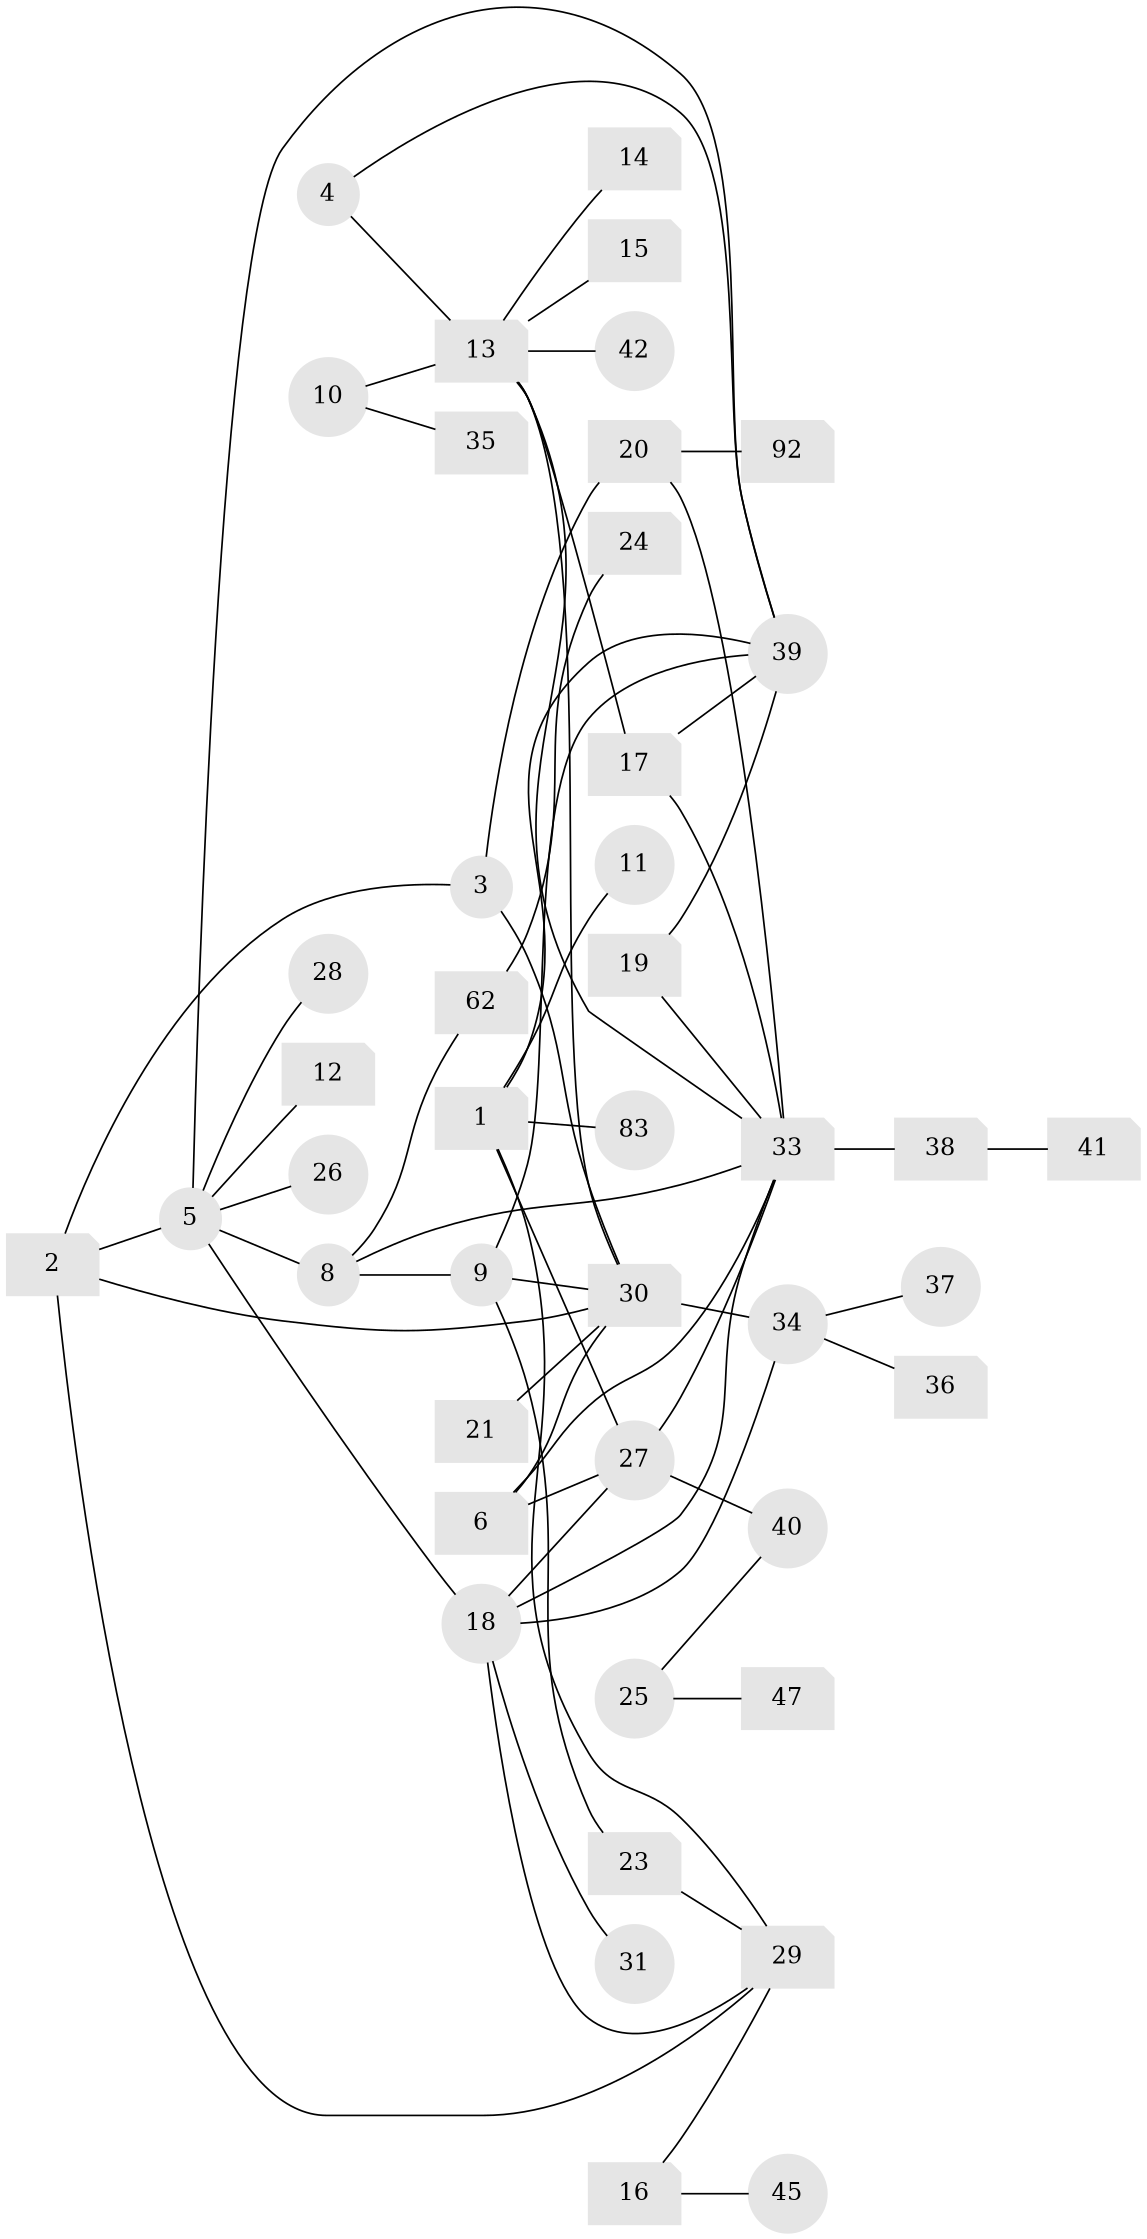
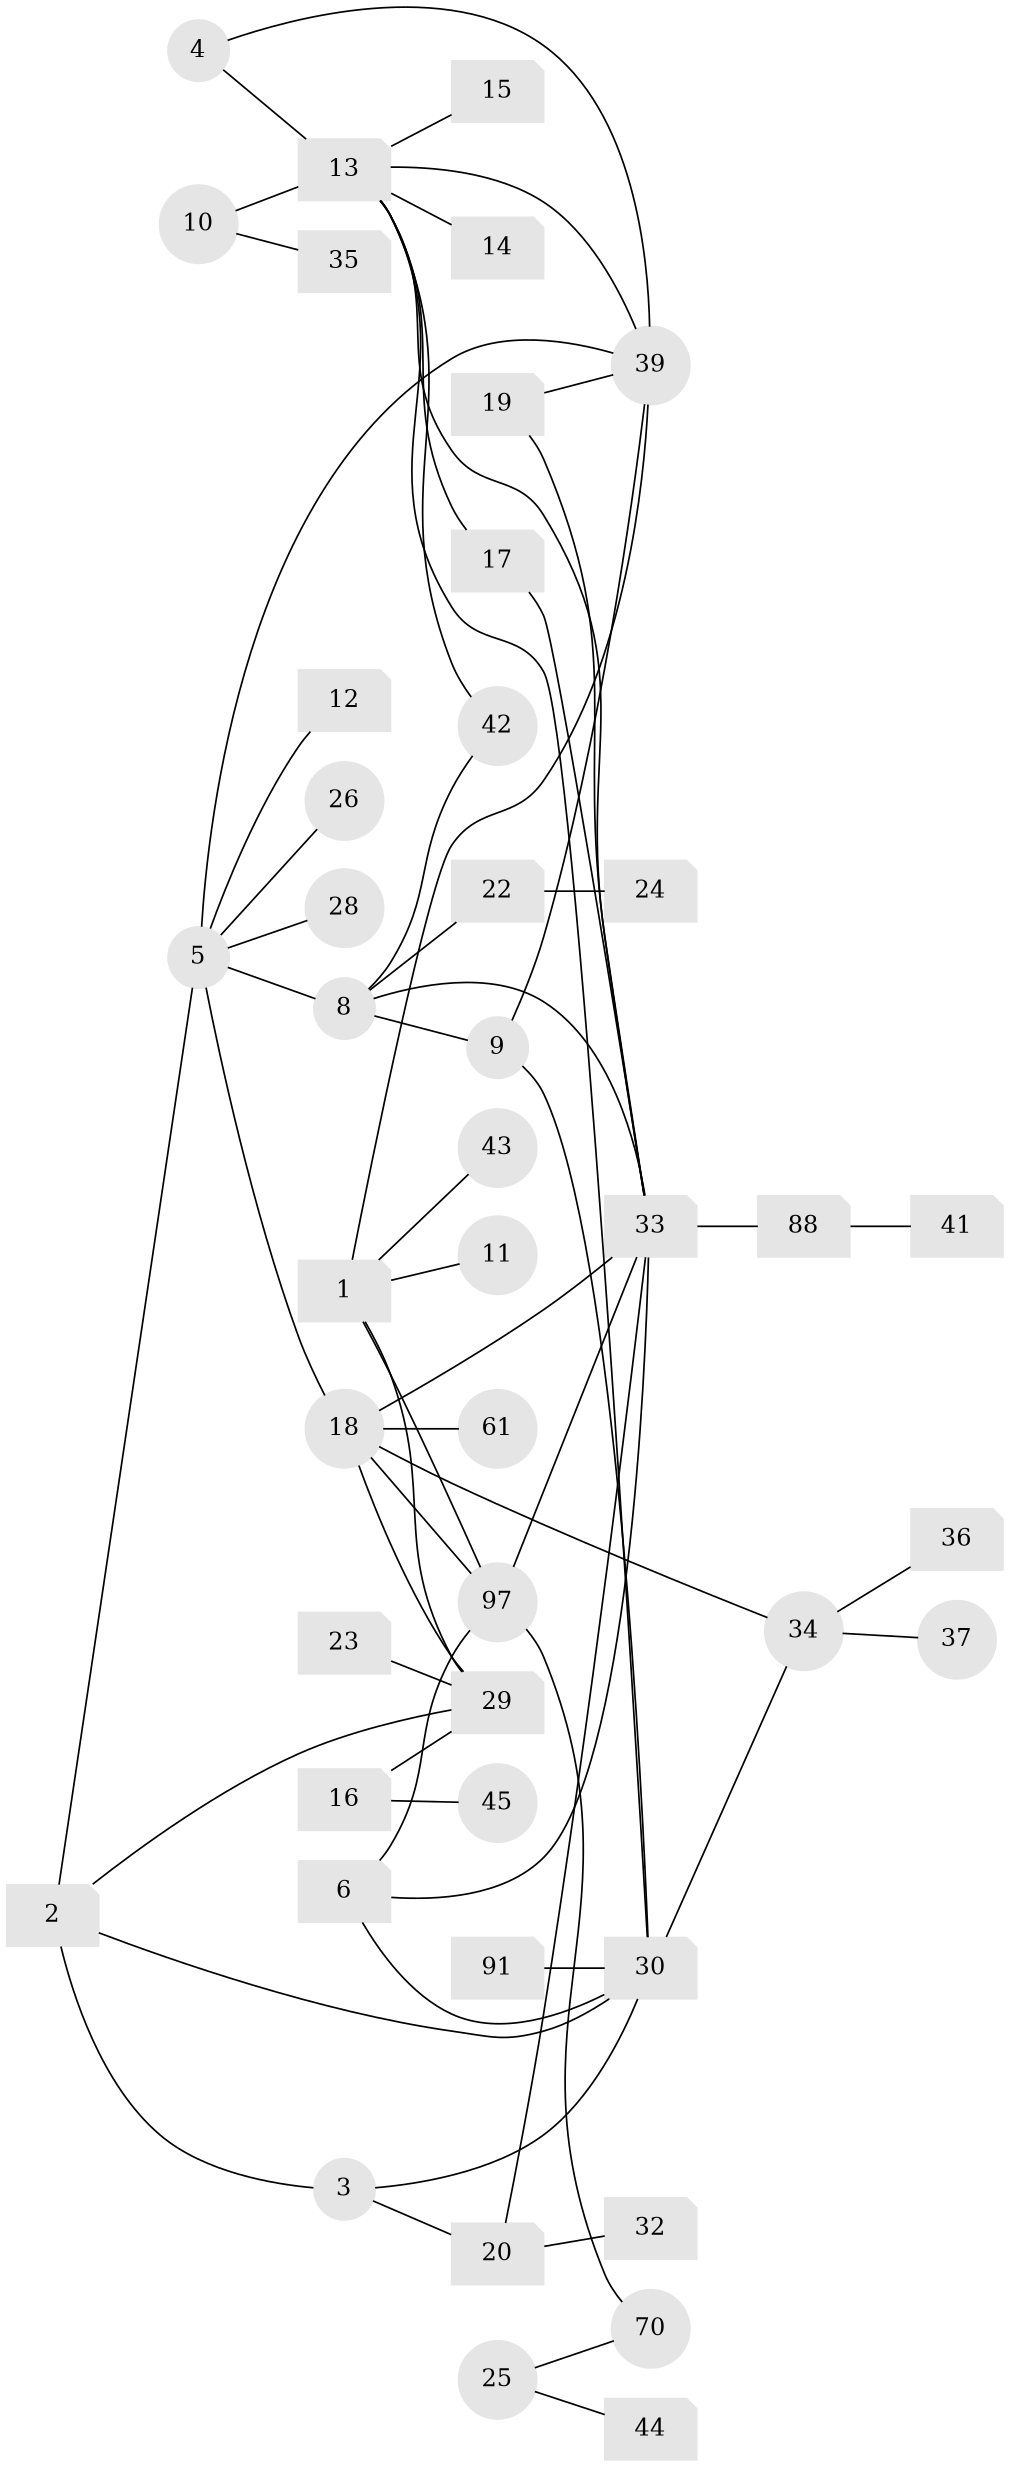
node "92": label "92" -> "32"
edge "39" -- "17": now "39" -- "13"
edge "42" -- "8": added
node "62": label "62" -> "22"
node "83": label "83" -> "43"
node "38": label "38" -> "88"
node "21": label "21" -> "91"
node "27": label "27" -> "97"
node "40": label "40" -> "70"
edge "9" -- "23": removed
node "47": label "47" -> "44"
node "31": label "31" -> "61"
